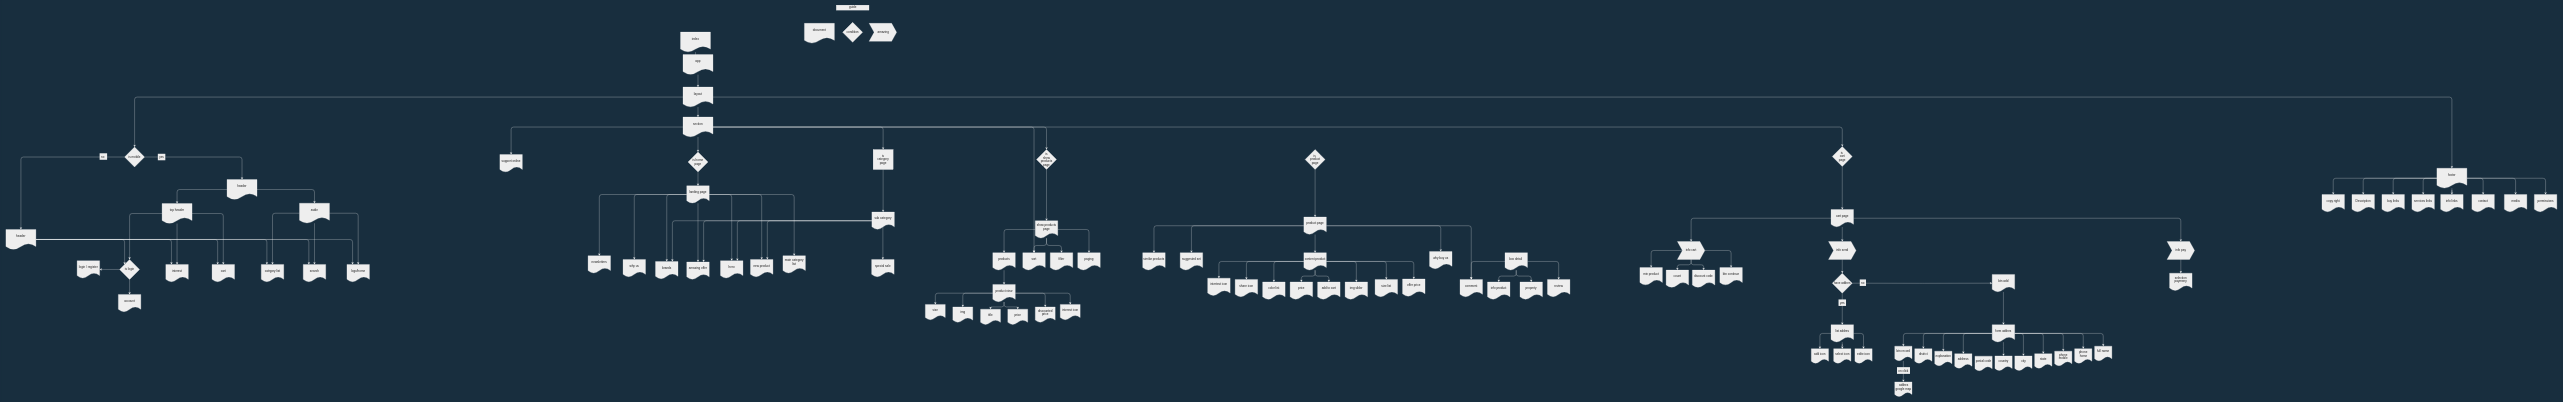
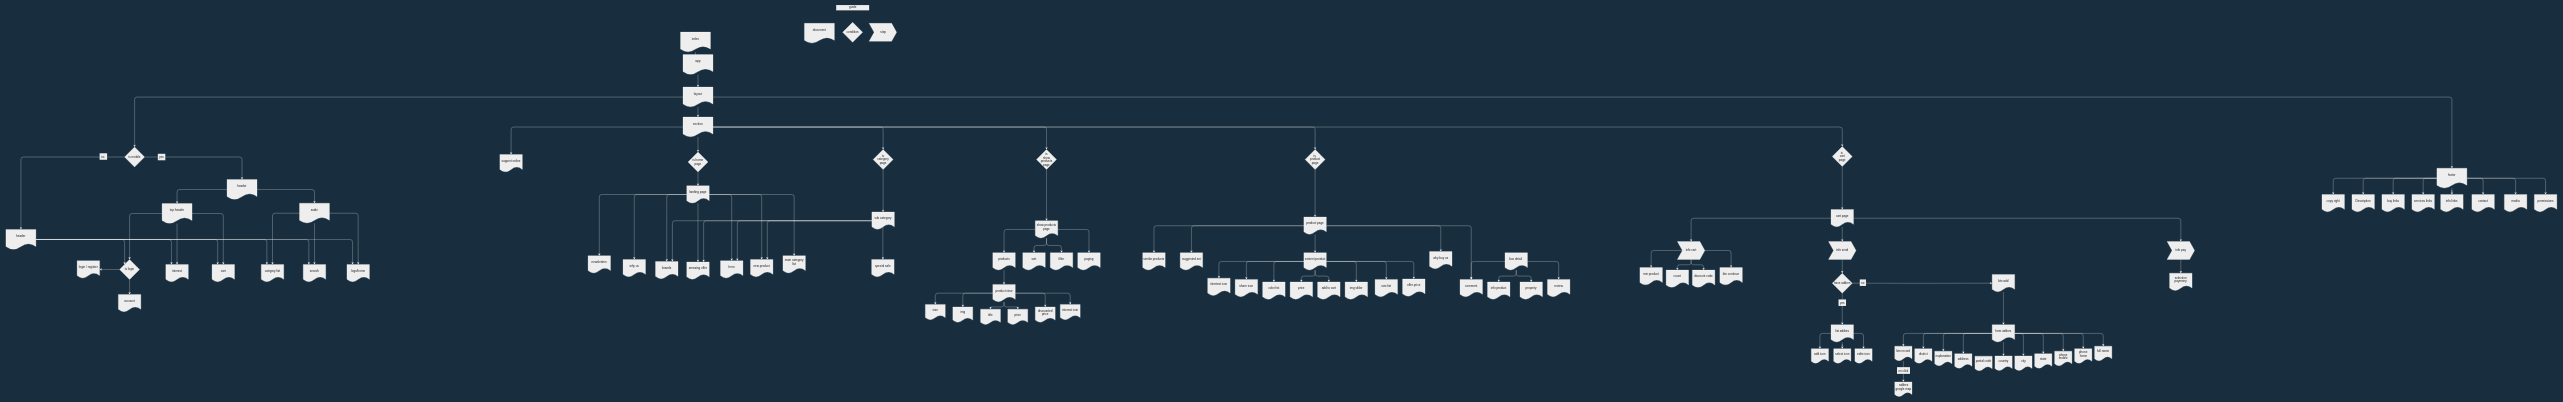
node "amazing": label "amazing" -> "step"
node "is category page": shape rectangle -> diamond
edge "section" -> "sort": now "section" -> "is product page"
